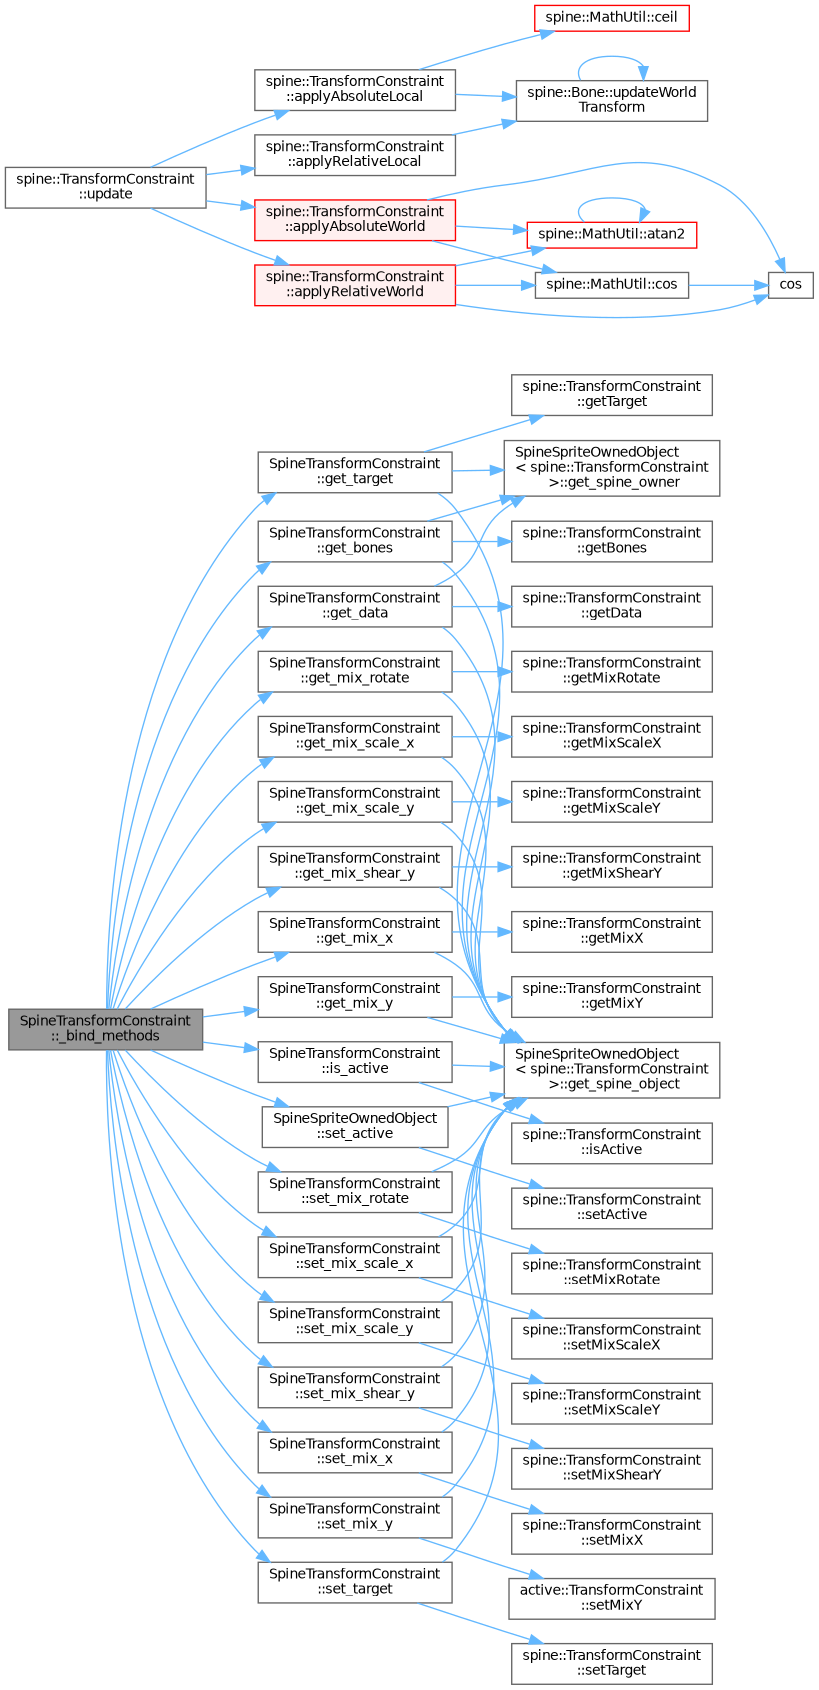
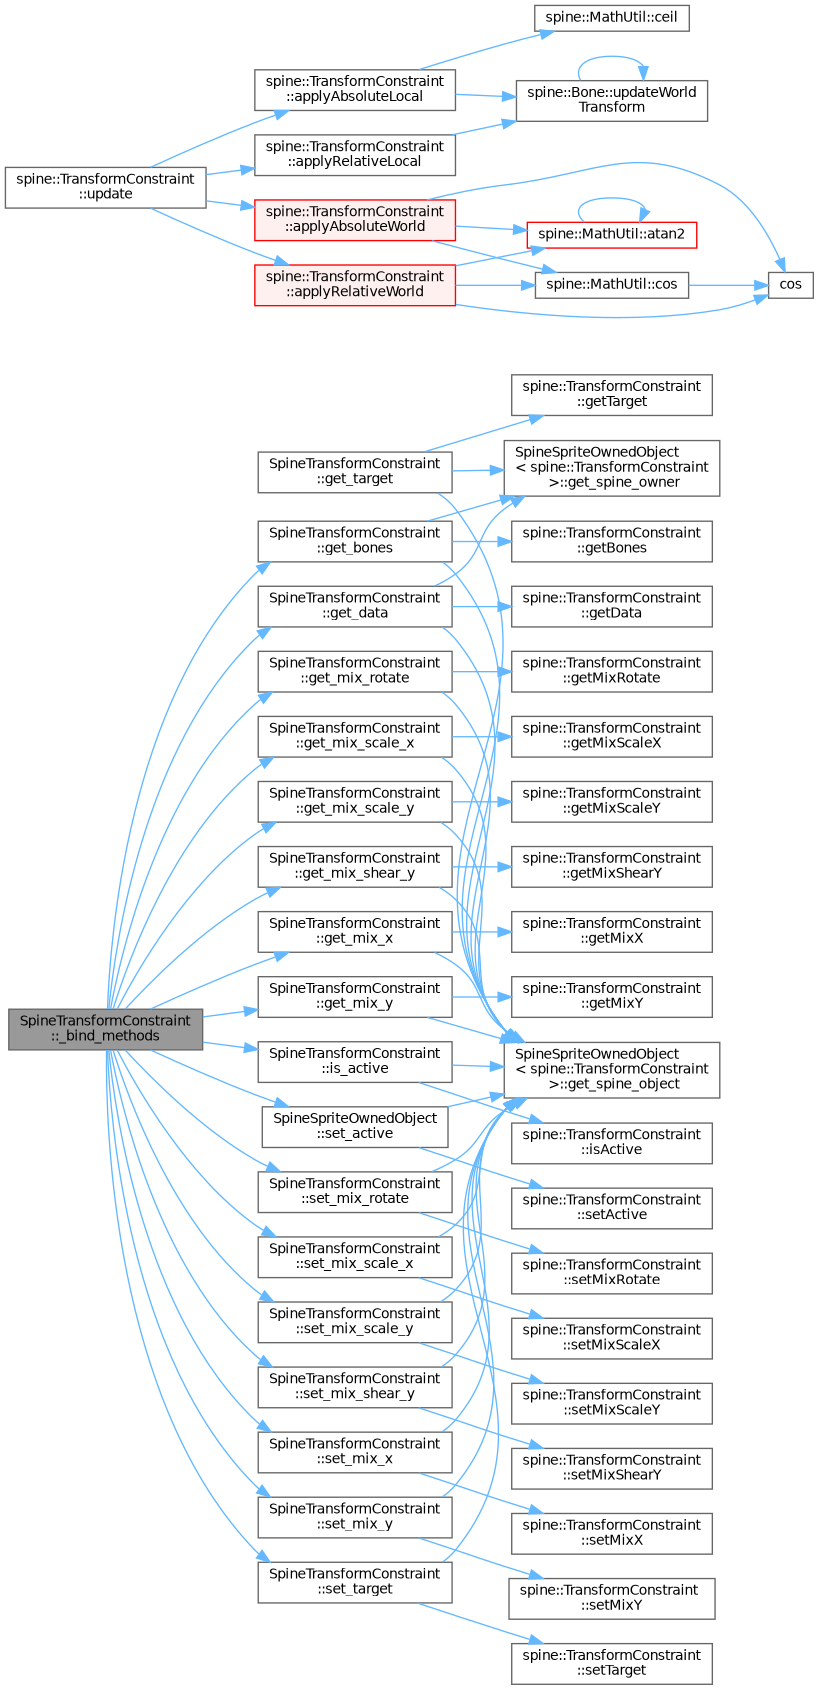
node "spine::MathUtil::ceil": color red -> grey40
edge "SpineTransformConstraint ::_bind_methods" -> "SpineTransformConstraint ::get_target": removed
node "active::TransformConstraint ::setMixY": label "active::TransformConstraint ::setMixY" -> "spine::TransformConstraint ::setMixY"
